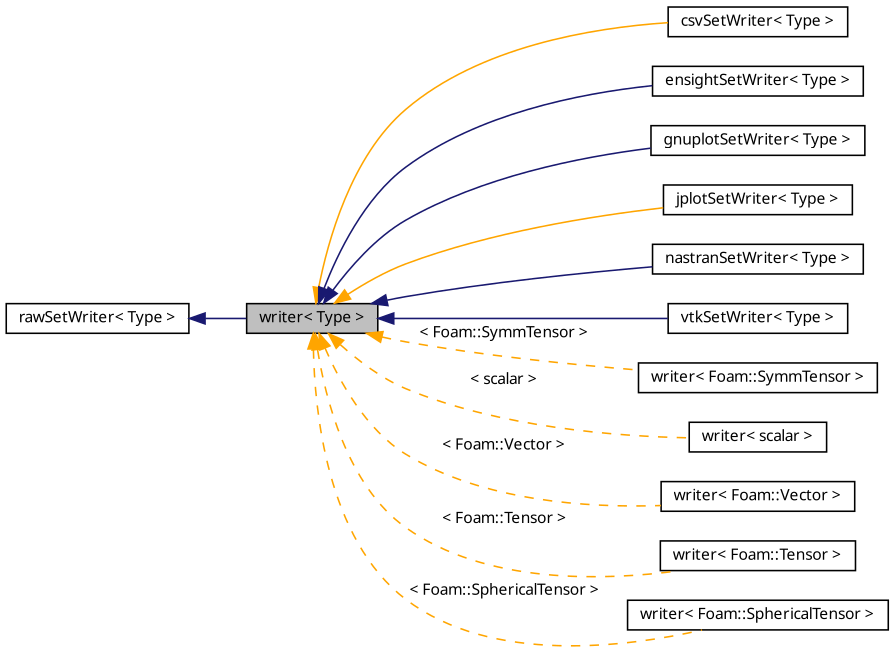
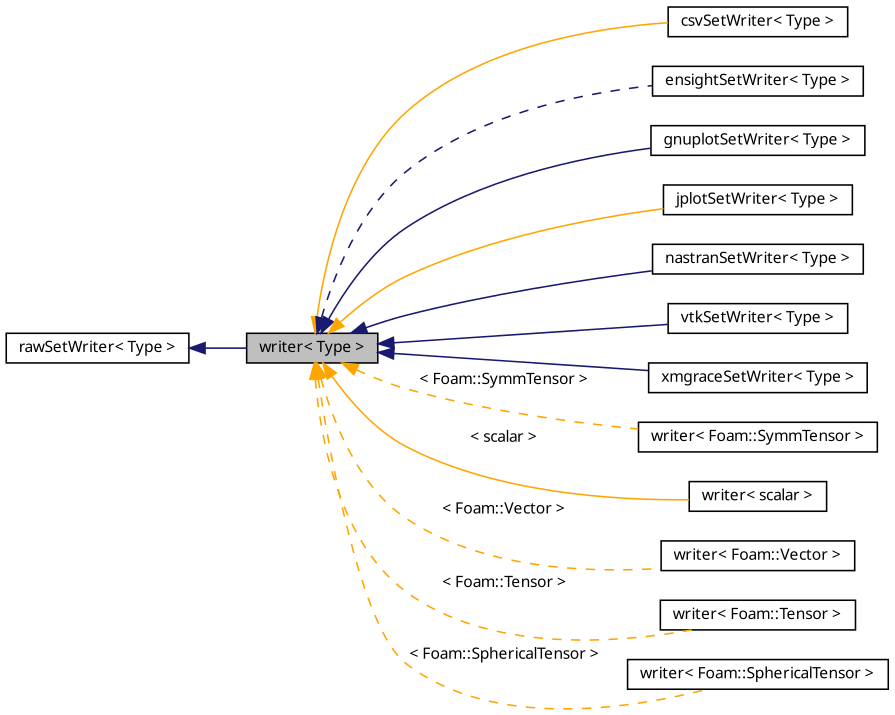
edge "ensightSetWriter< Type >" -> "writer< Type >": style solid -> dashed
node "xmgraceSetWriter< Type >": added
edge "writer< scalar >" -> "writer< Type >": style dashed -> solid
